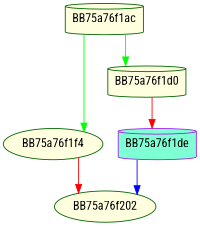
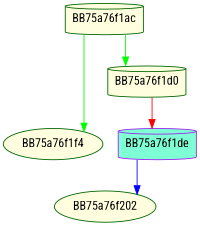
edge "BB75a76f1f4" -> "BB75a76f202": removed
